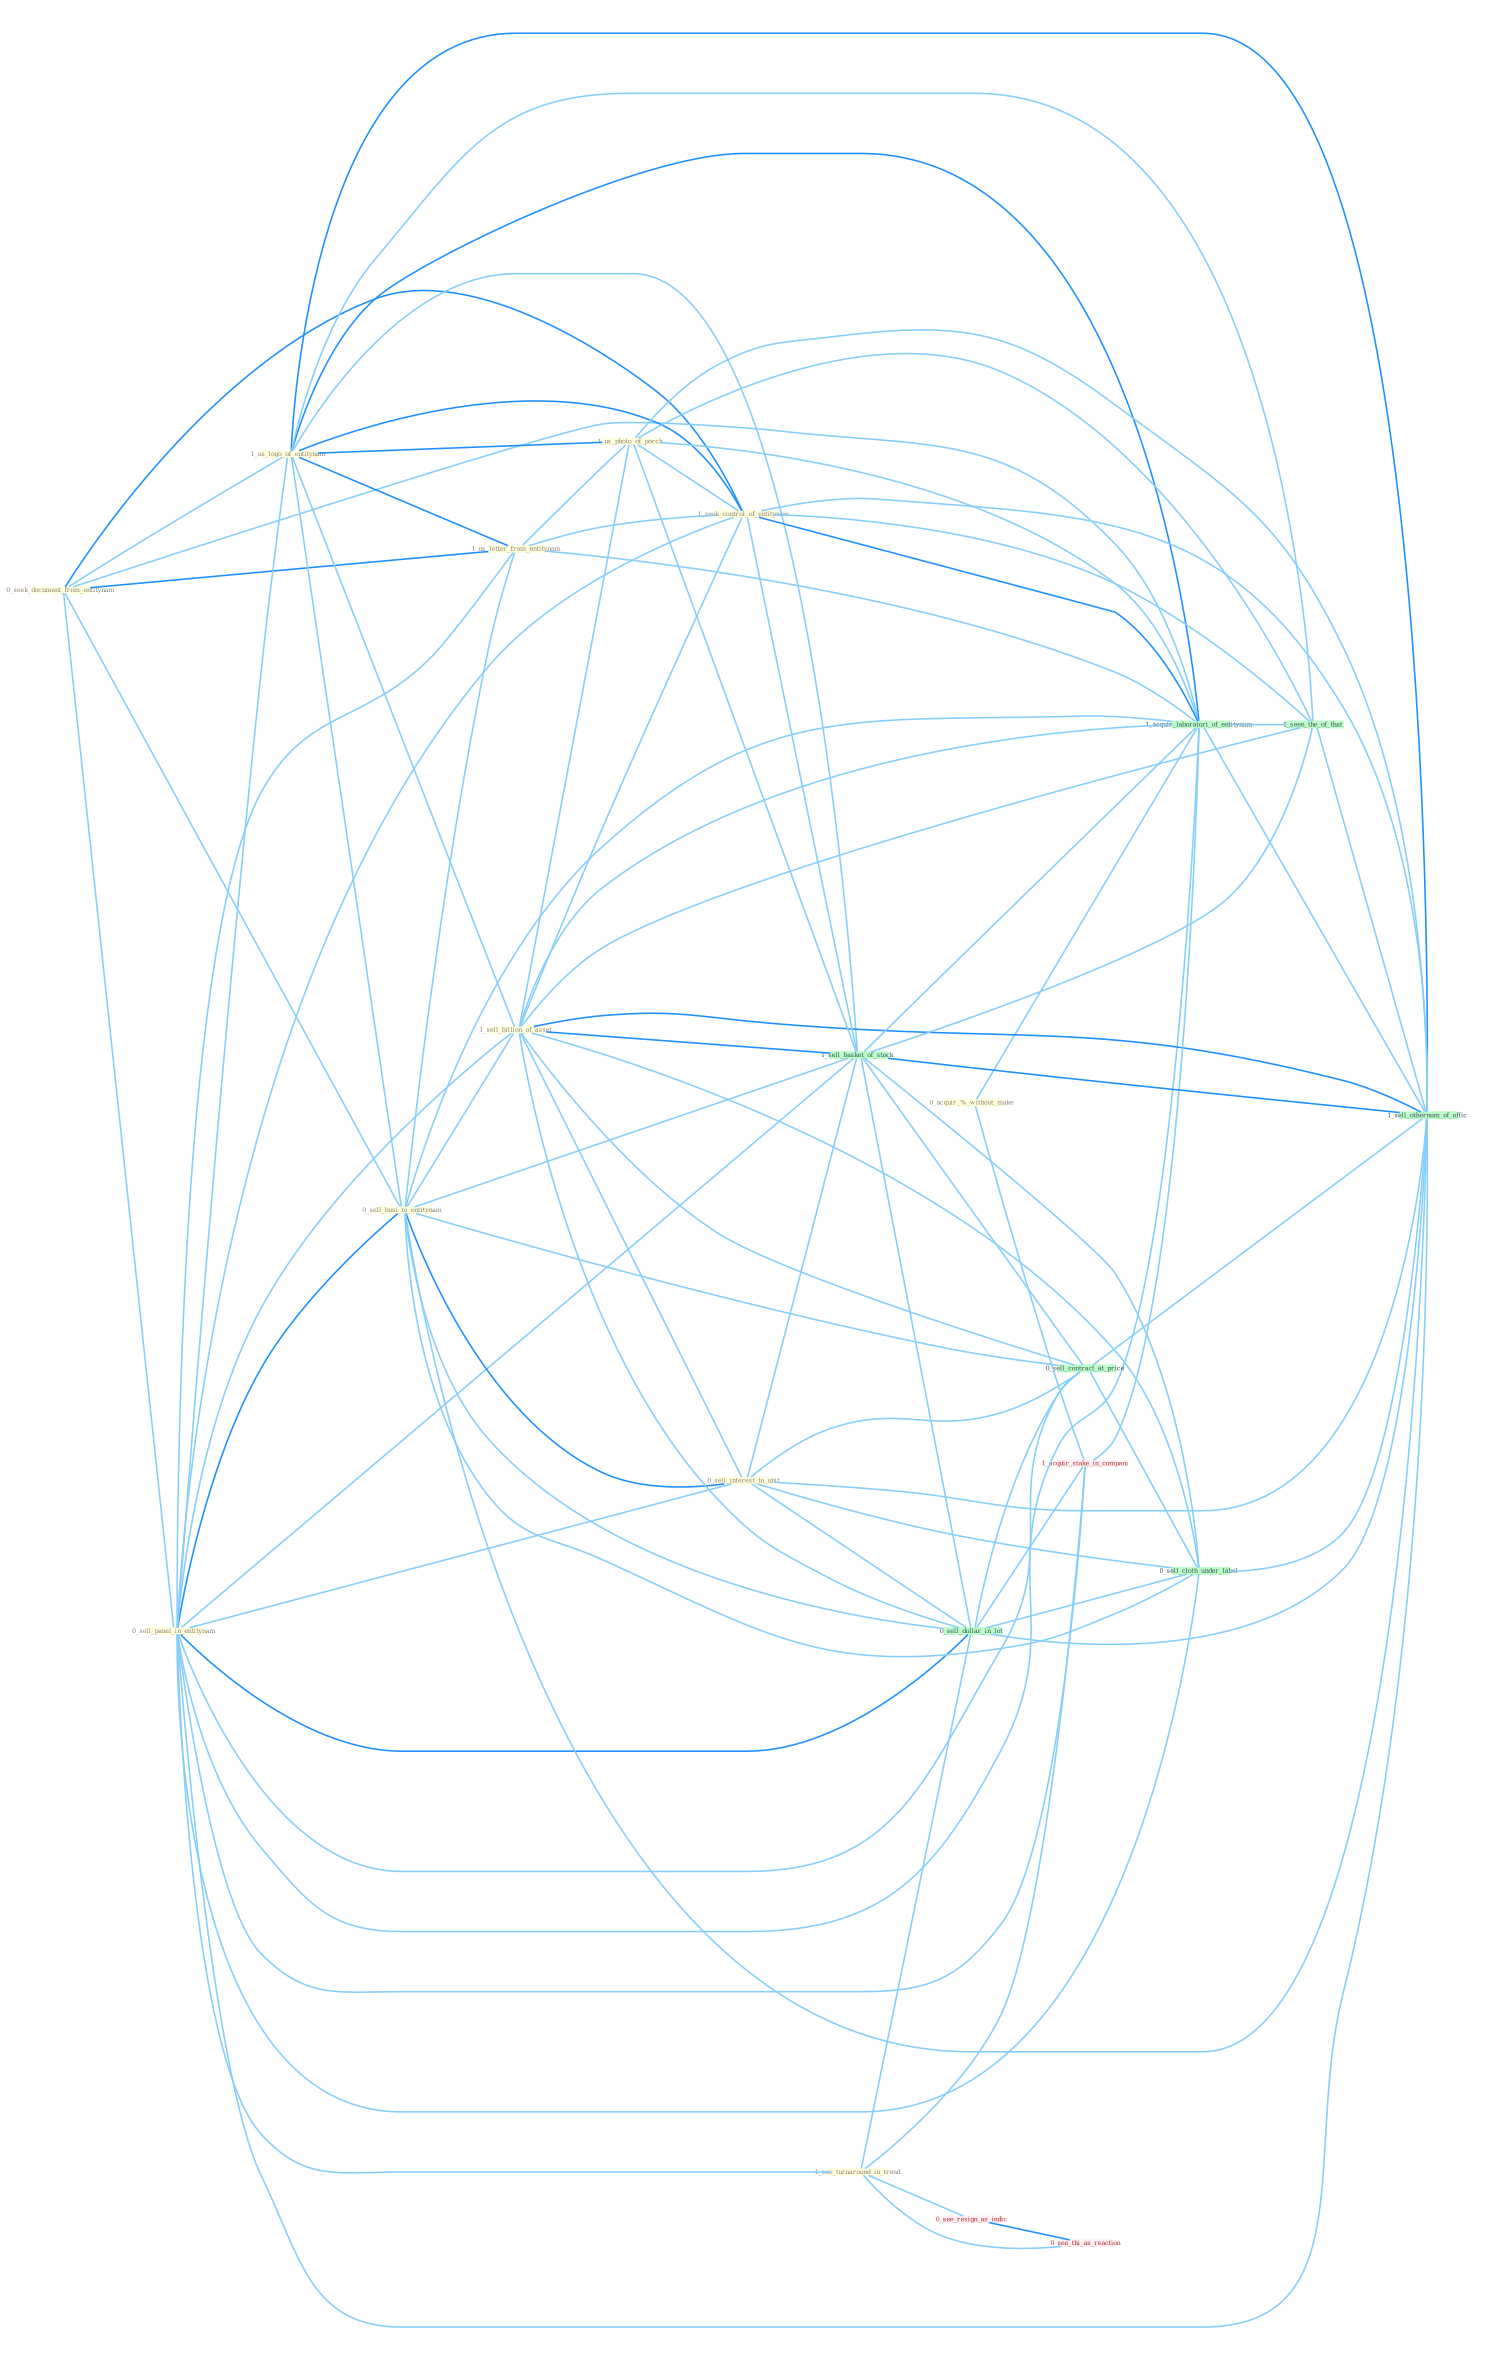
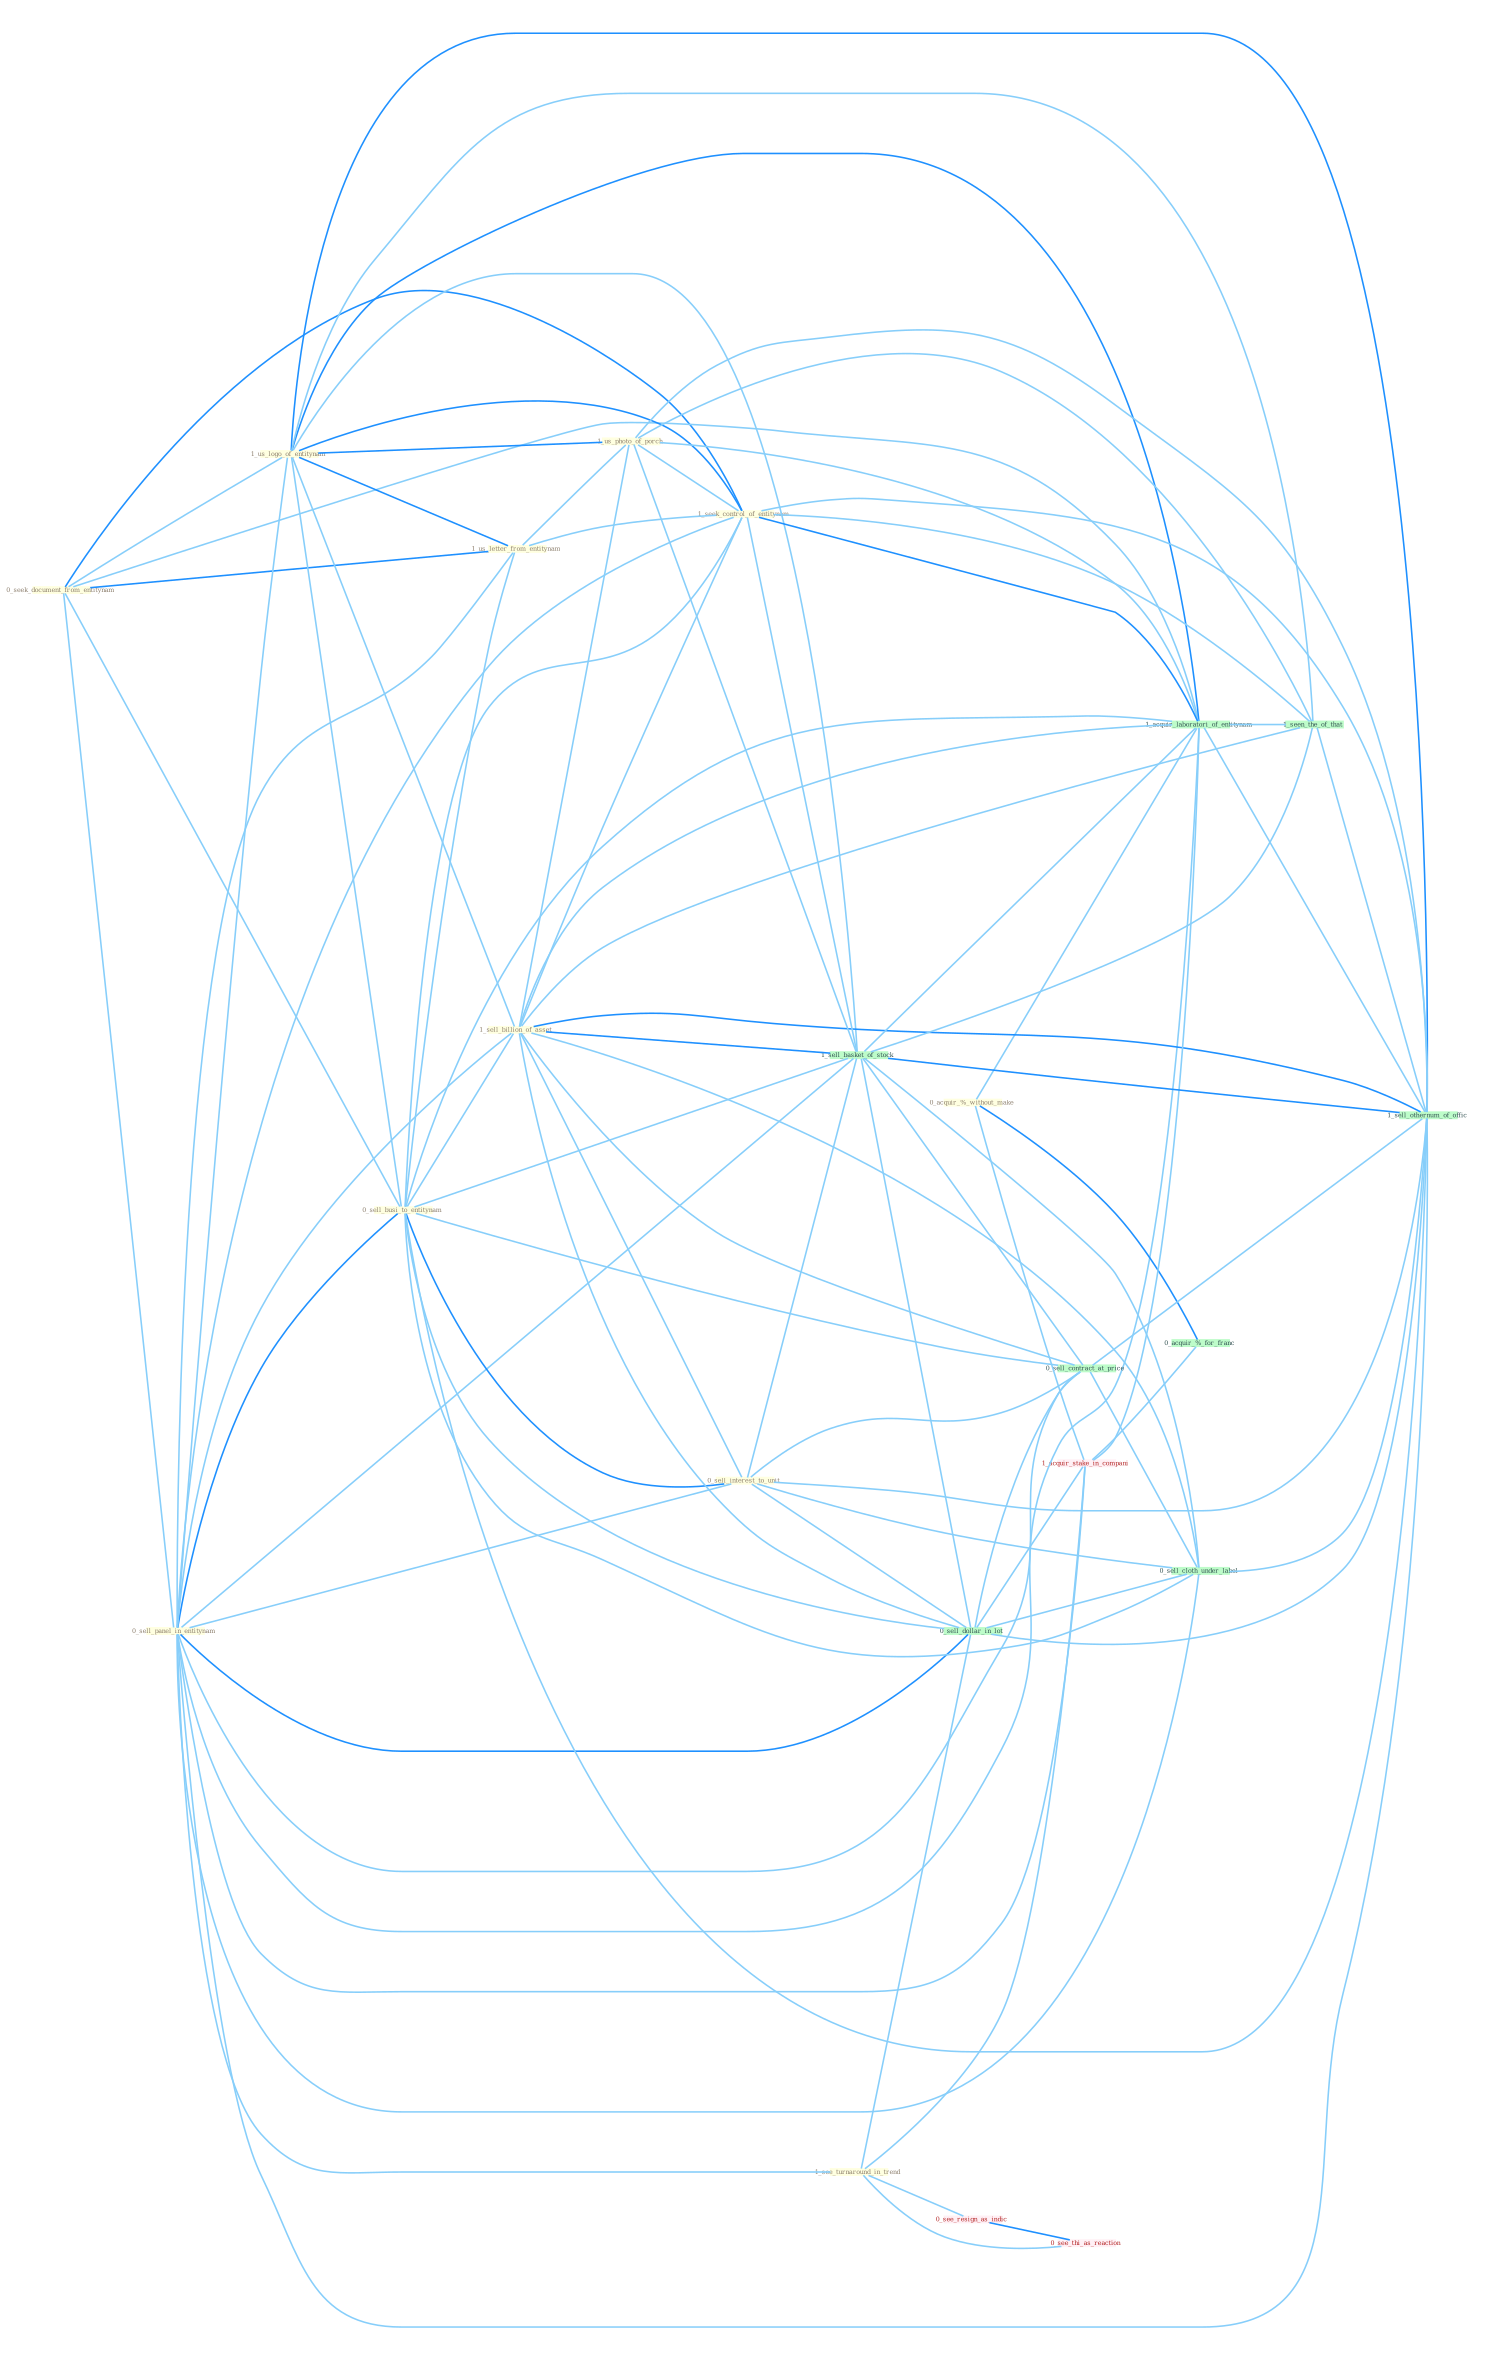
edge "1_us_letter_from_entitynam" -- "1_acquir_laboratori_of_entitynam": removed
edge "1_seek_control_of_entitynam" -- "0_sell_busi_to_entitynam": added
node "0_acquir_%_for_franc": added
